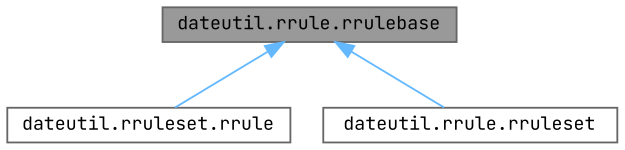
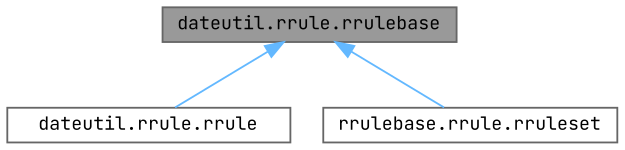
node "dateutil.rruleset.rrule": label "dateutil.rruleset.rrule" -> "dateutil.rrule.rrule"
node "dateutil.rrule.rruleset": label "dateutil.rrule.rruleset" -> "rrulebase.rrule.rruleset"
